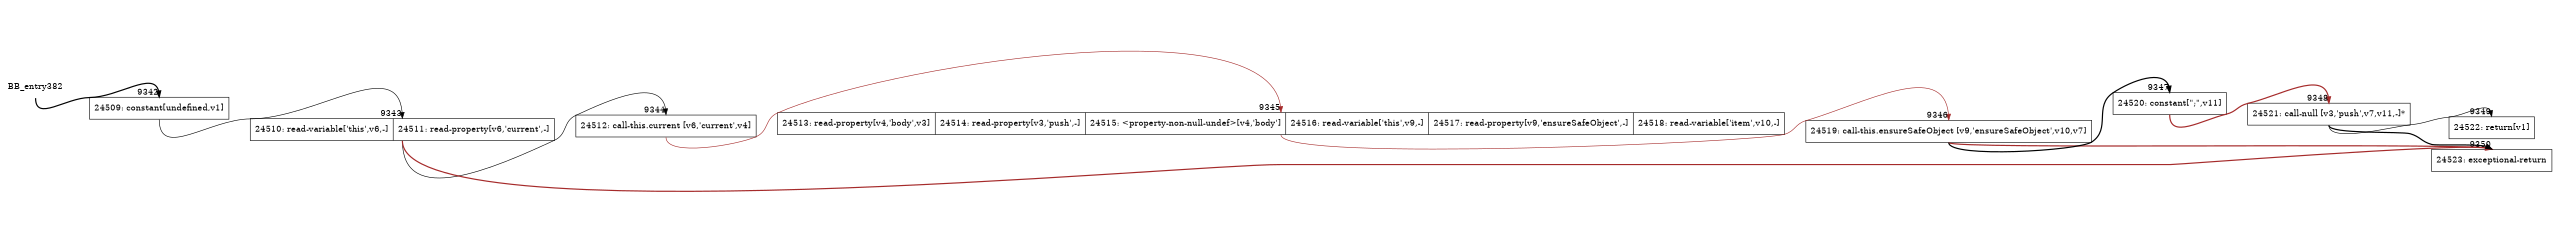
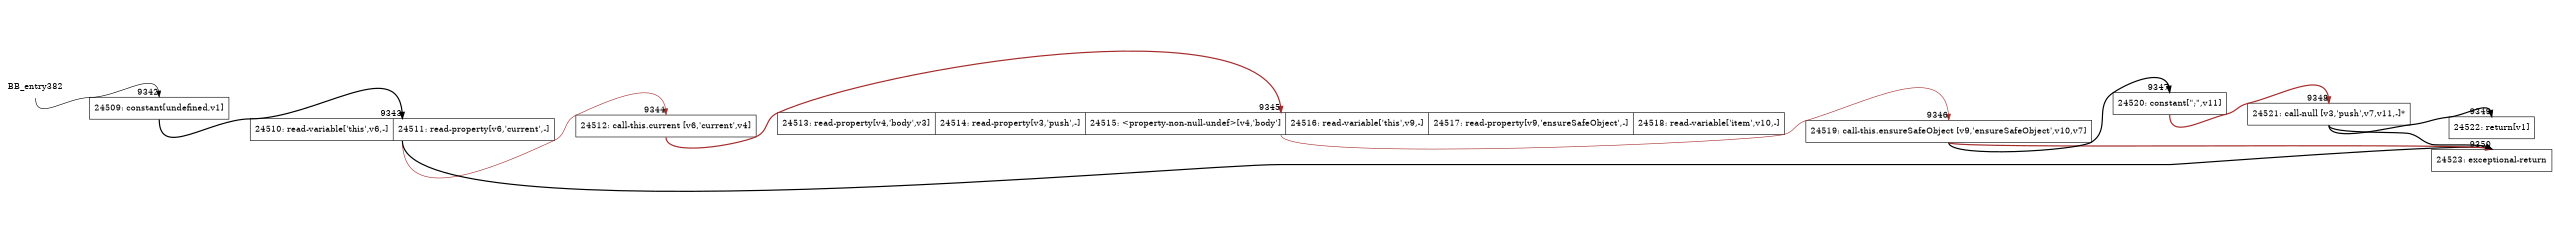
edge "24512: call-this.current [v6,'current',v4]" -> "24513: read-property[v4,'body',v3]": style solid -> bold
edge "BB_entry382" -> "24509: constant[undefined,v1]": style bold -> solid
edge "24509: constant[undefined,v1]" -> "24510: read-variable['this',v6,-]": style solid -> bold
edge "24521: call-null [v3,'push',v7,v11,-]*" -> "24522: return[v1]": style solid -> bold
edge "24510: read-variable['this',v6,-]" -> "24512: call-this.current [v6,'current',v4]": color black -> brown
edge "24510: read-variable['this',v6,-]" -> "24523: exceptional-return": color brown -> black
